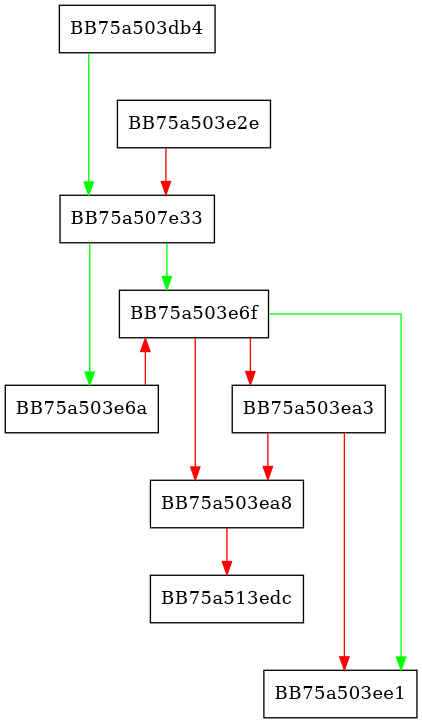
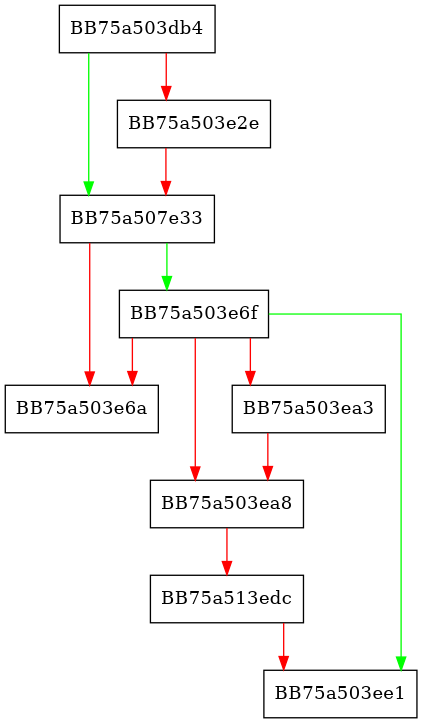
edge "BB75a503db4" -> "BB75a503e2e": added
edge "BB75a507e33" -> "BB75a503e6a": color green -> red
edge "BB75a503e6a" -> "BB75a503e6f": reversed
edge "BB75a503ea3" -> "BB75a503ee1": now "BB75a513edc" -> "BB75a503ee1"
